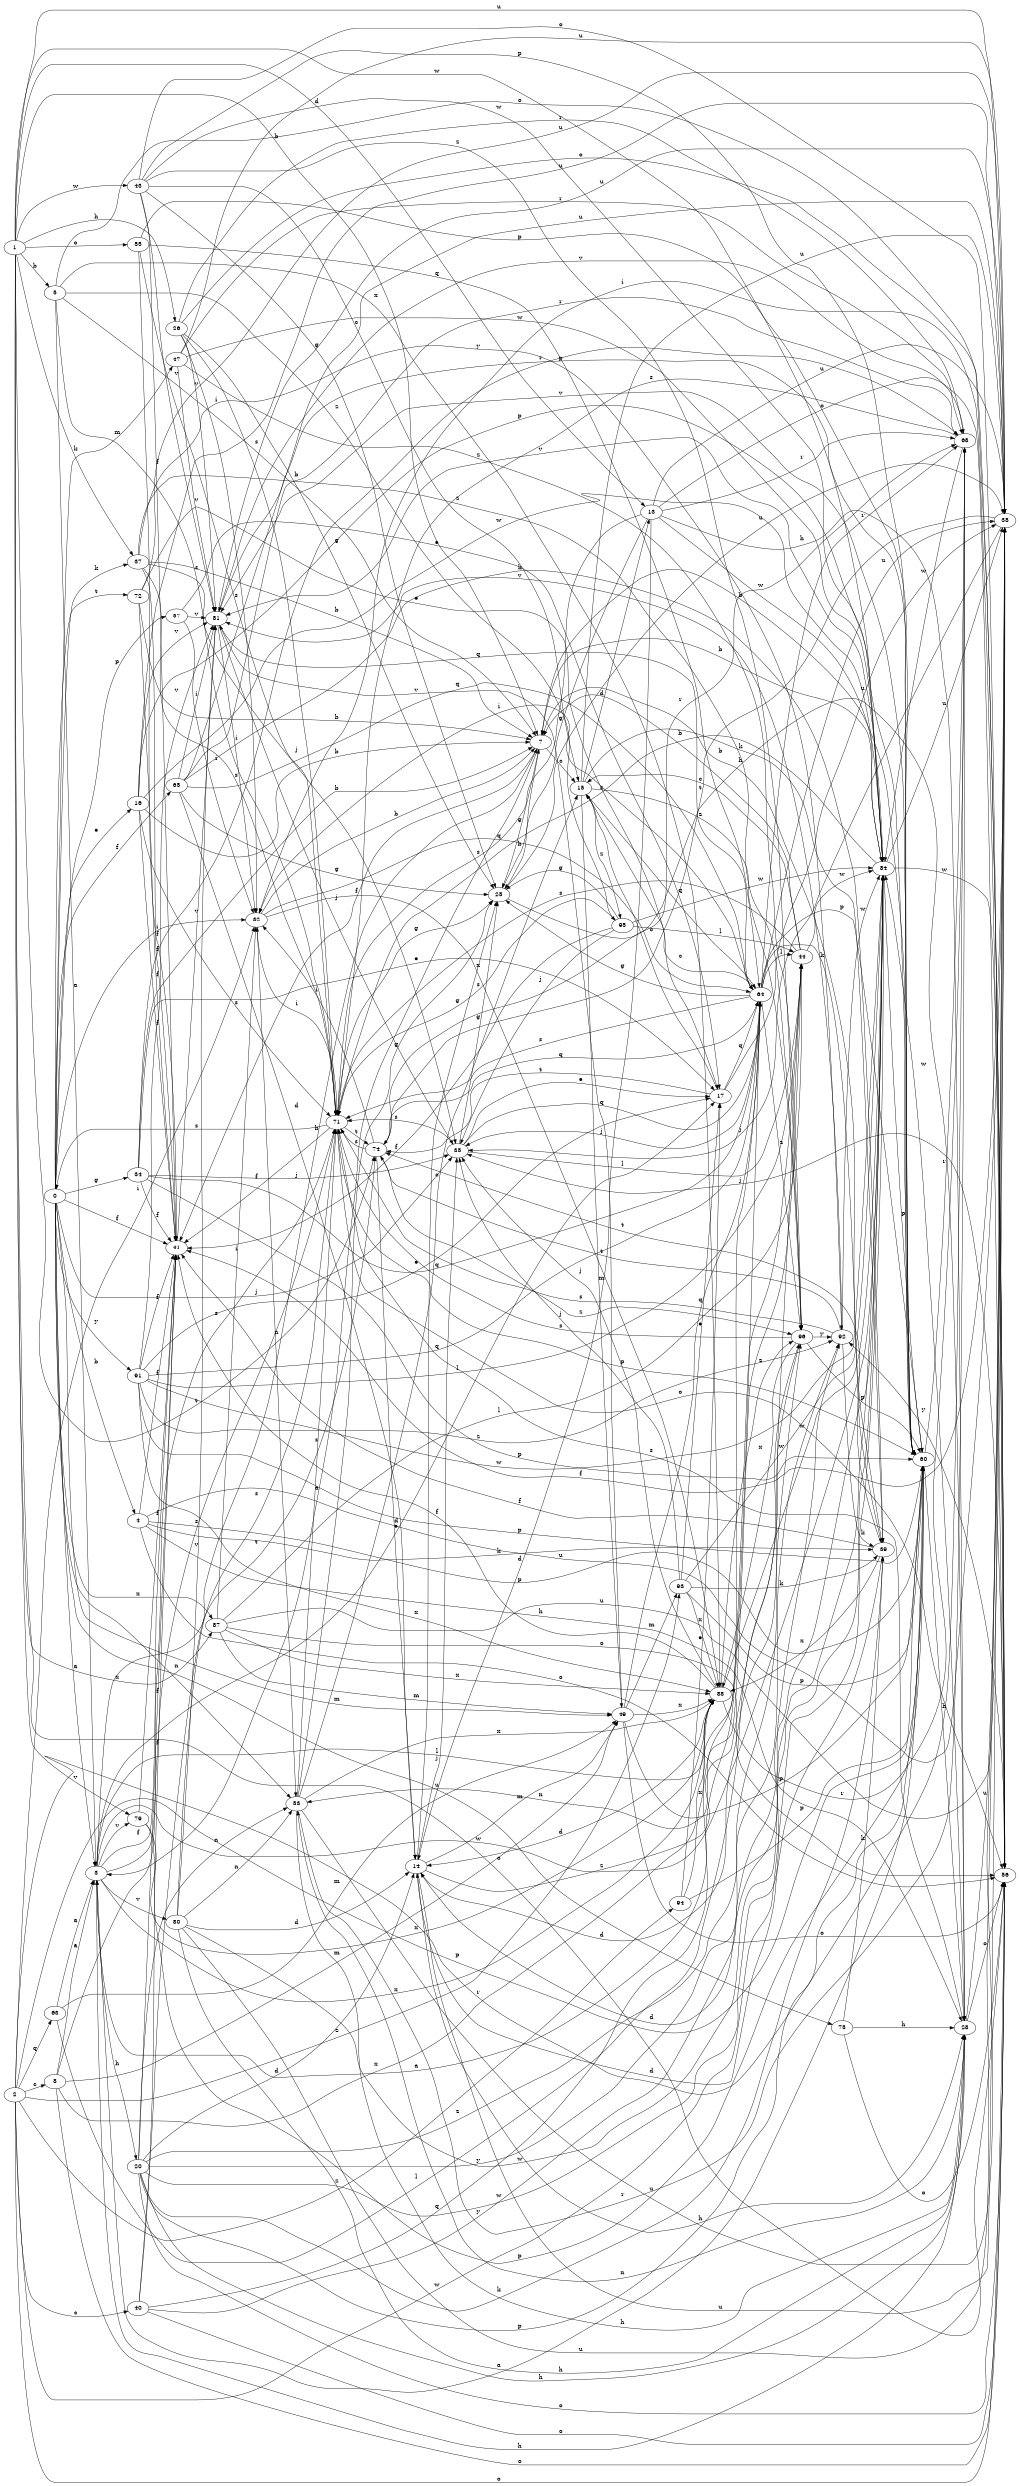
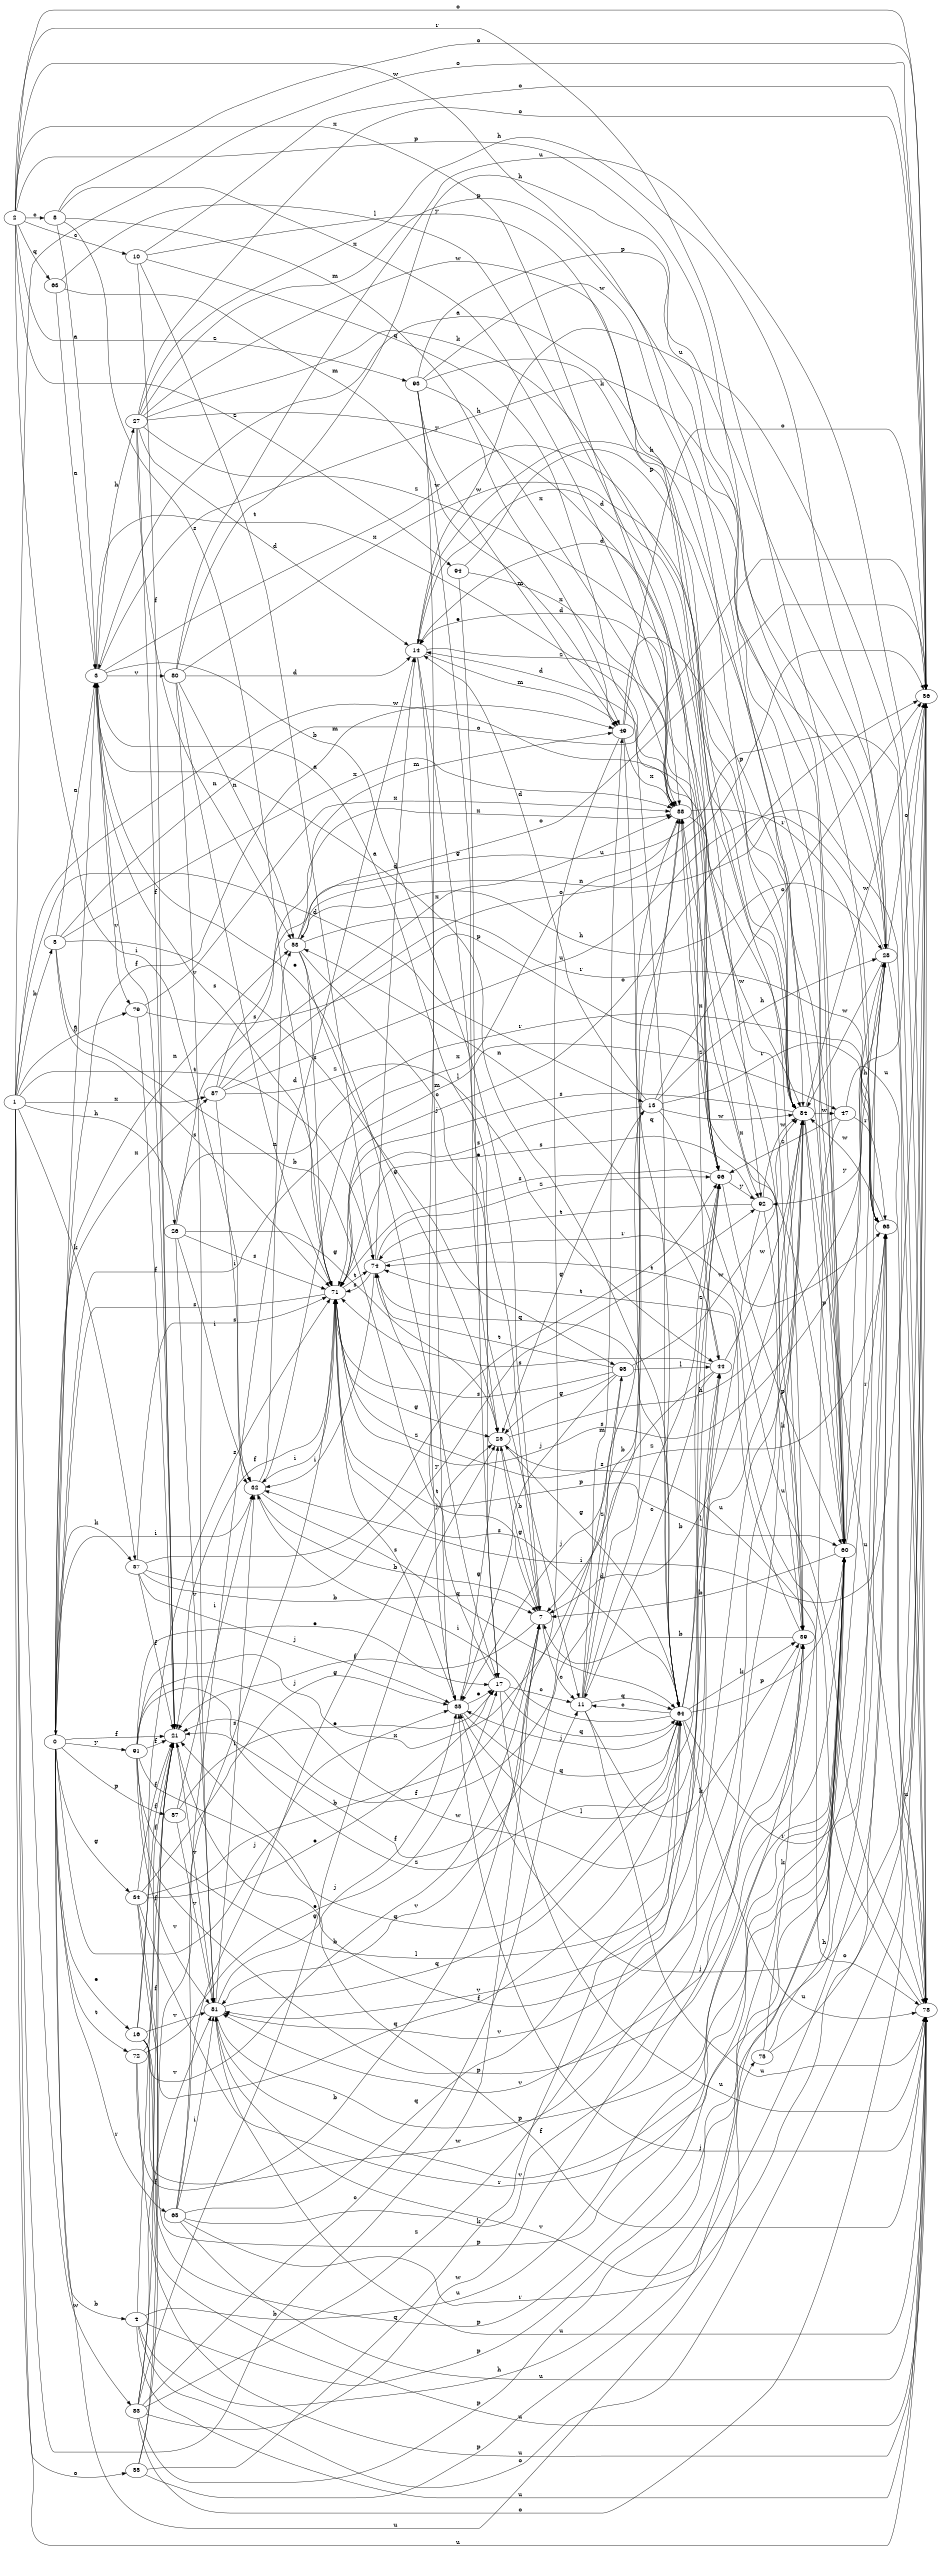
node "43": label "43" -> "83"
edge "2" -> "88": added, label "x"
edge "47" -> "84": reversed
node "38": label "38" -> "78"
node "15": label "15" -> "11"
edge "0" -> "65": label "f" -> "r"
node "41": label "41" -> "21"
edge "95" -> "74": added, label "t"
edge "91" -> "92": now "91" -> "96"
edge "4" -> "39": label "k" -> "u"
edge "49" -> "93": reversed
edge "3" -> "44": removed, label "l"
node "20": label "20" -> "27"
node "40": label "40" -> "10"
